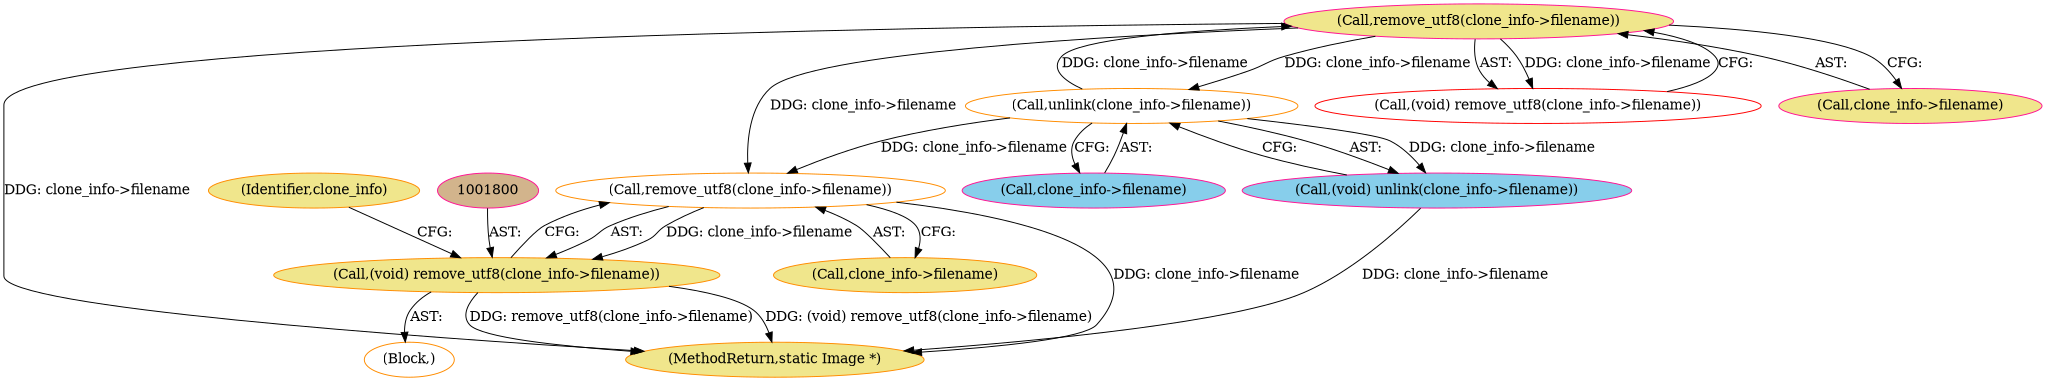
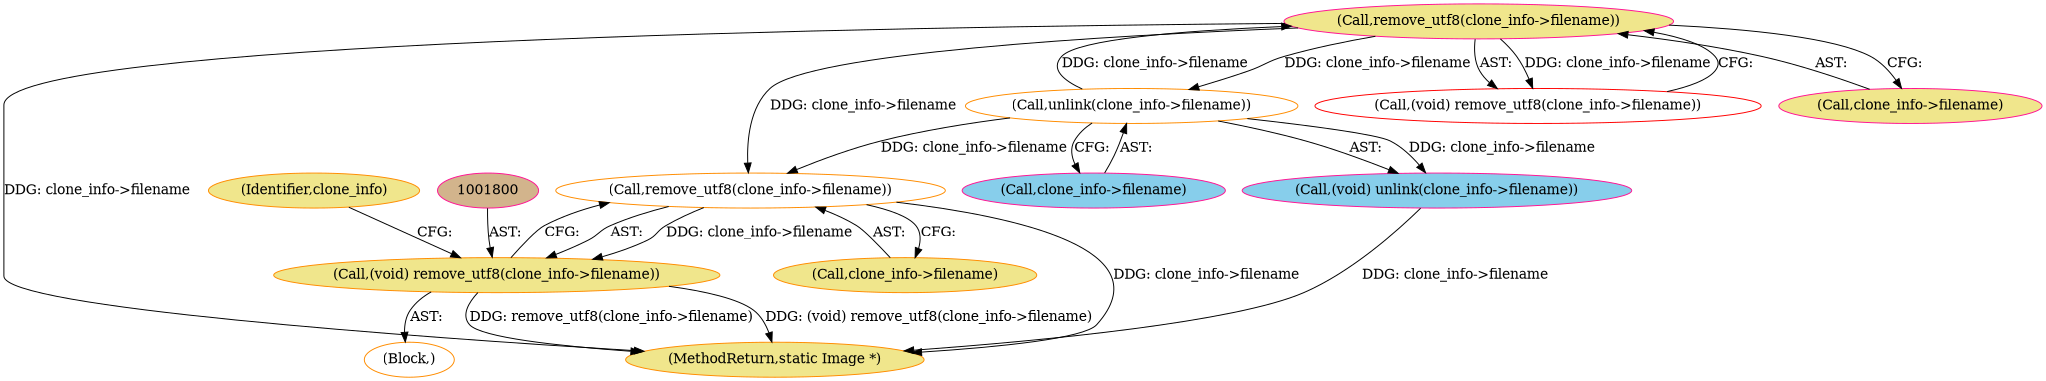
edge "(Call,(void) unlink(clone_info->filename))" -> "(Call,unlink(clone_info->filename))": removed, label "CFG:"
